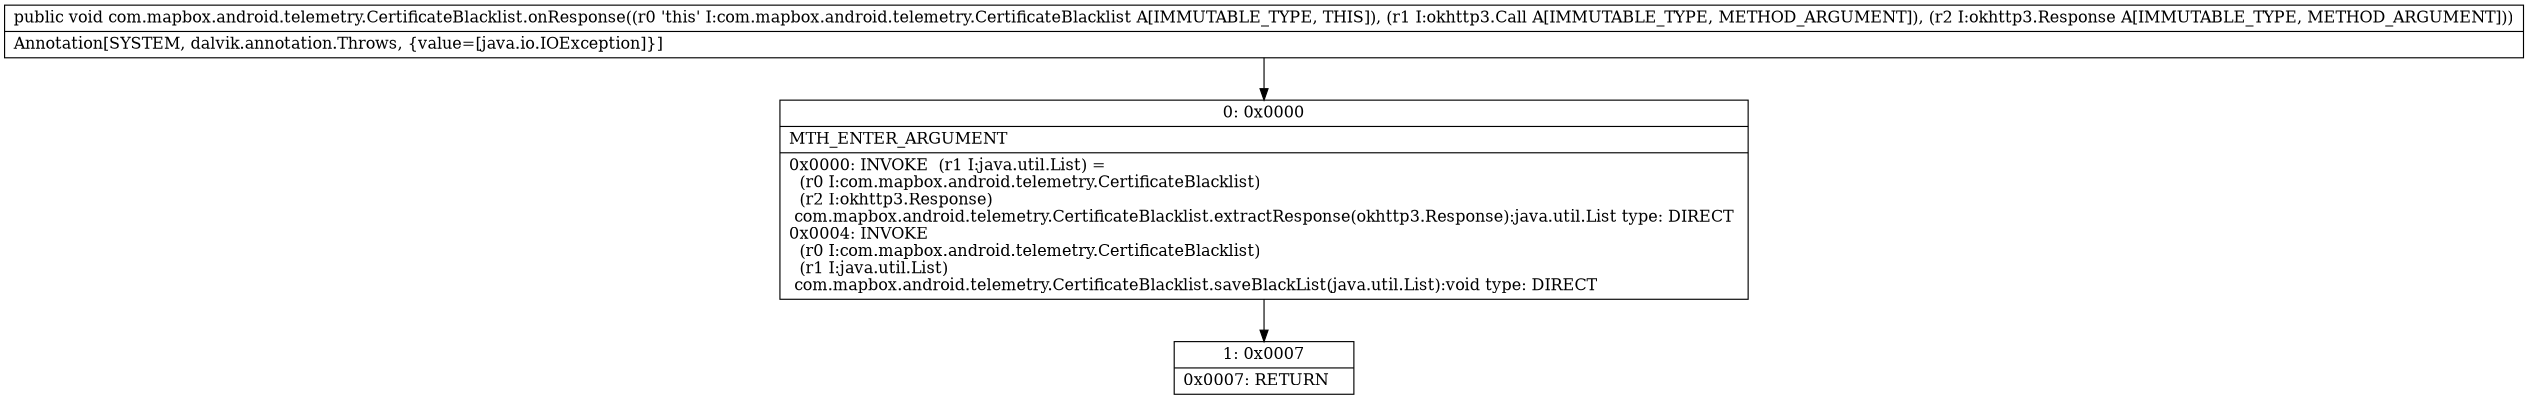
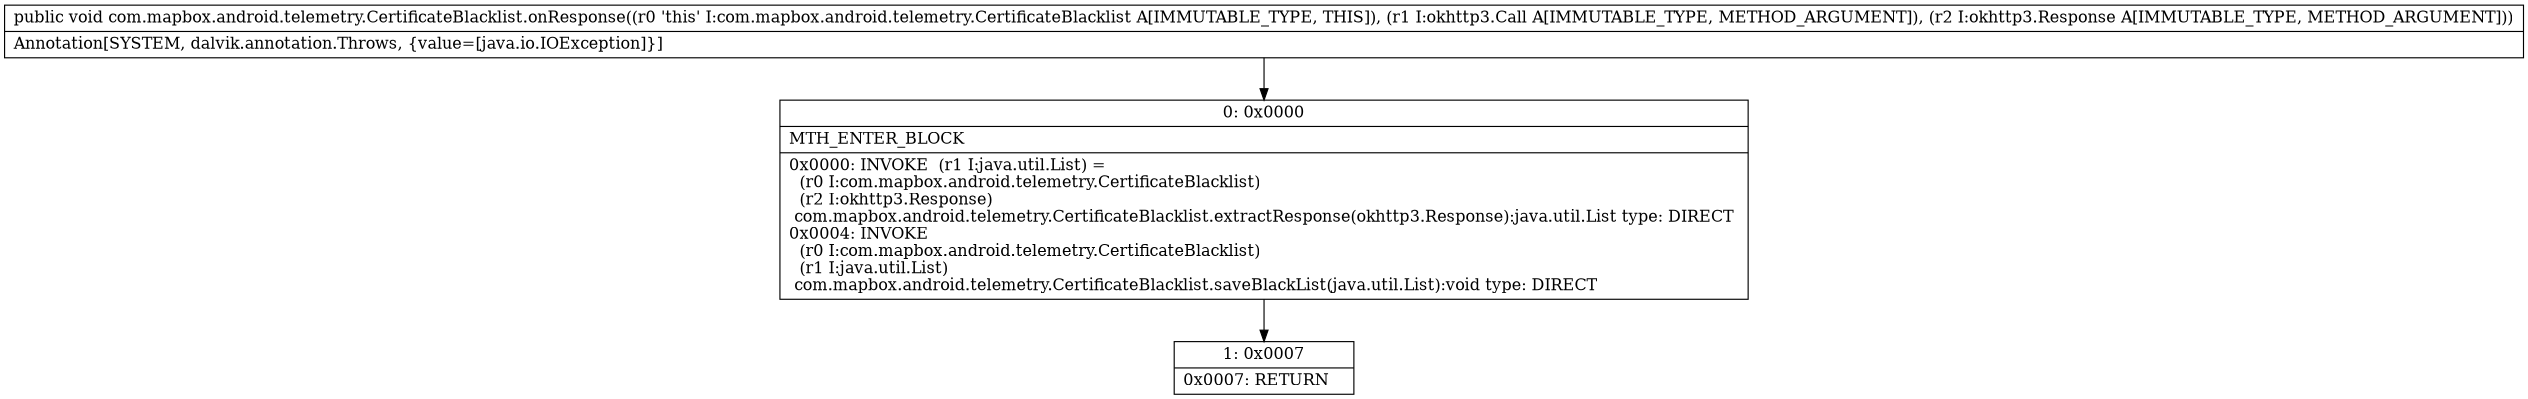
node "0: 0x0000": text "MTH_ENTER_ARGUMENT" -> "MTH_ENTER_BLOCK"
